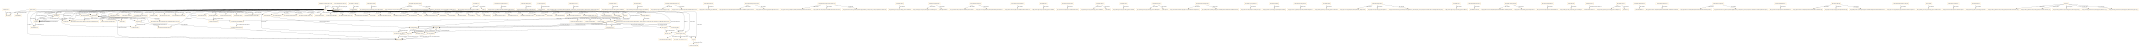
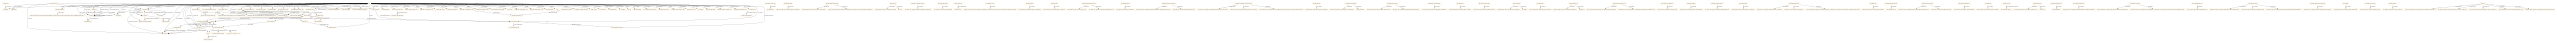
edge "3d7809b6:16538a7ad43:-7ff8" -> "NULL": reversed
